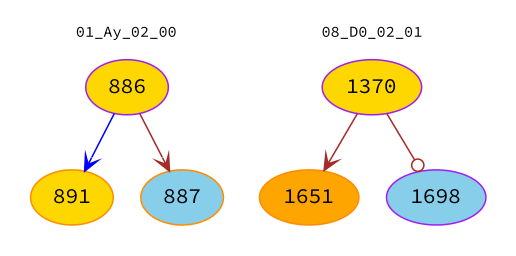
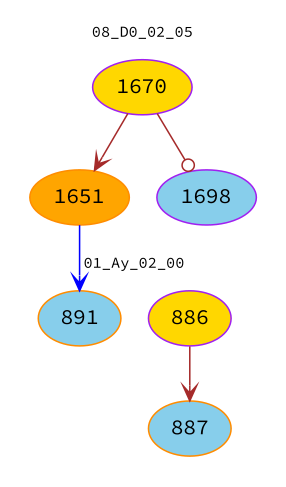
cluster "08_D0_02_01": label "08_D0_02_01" -> "08_D0_02_05"
node "1370": label "1370" -> "1670"
edge "886" -> "891": now "1651" -> "891"
node "891": fillcolor gold -> skyblue
